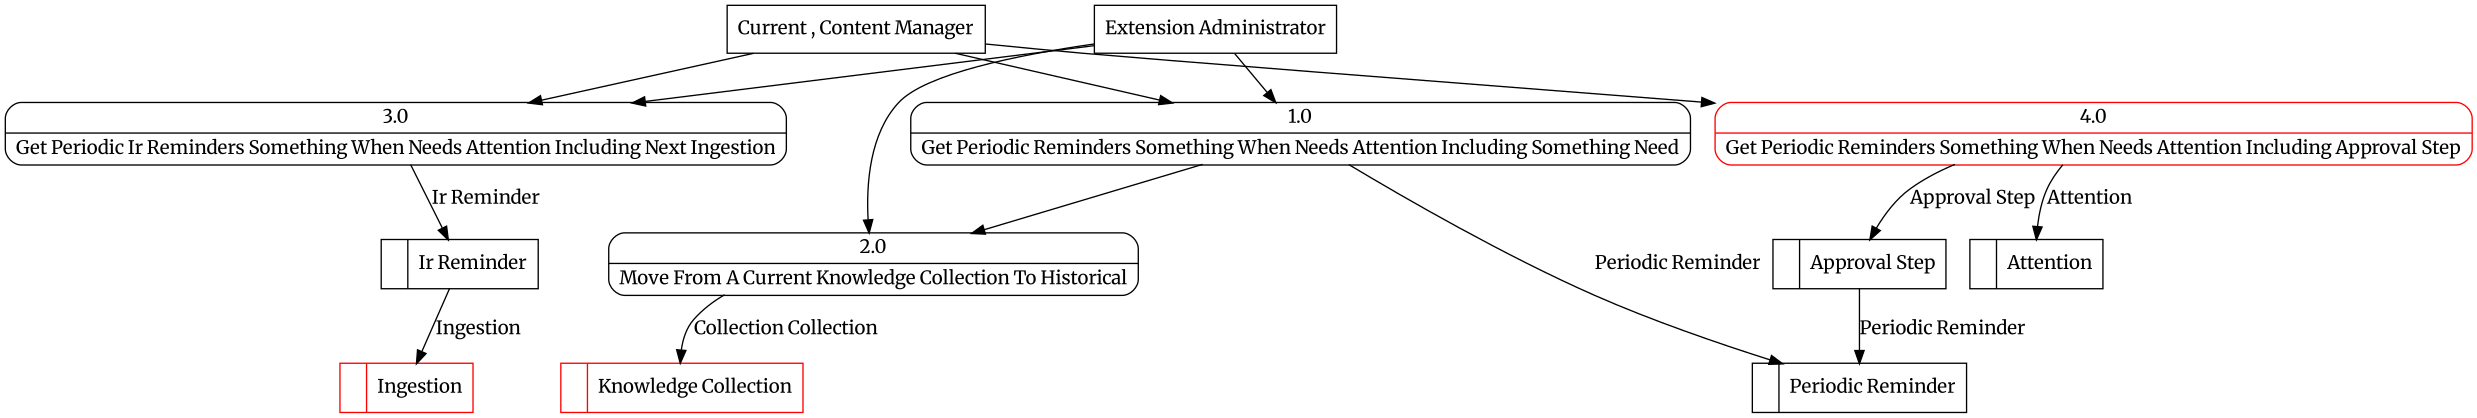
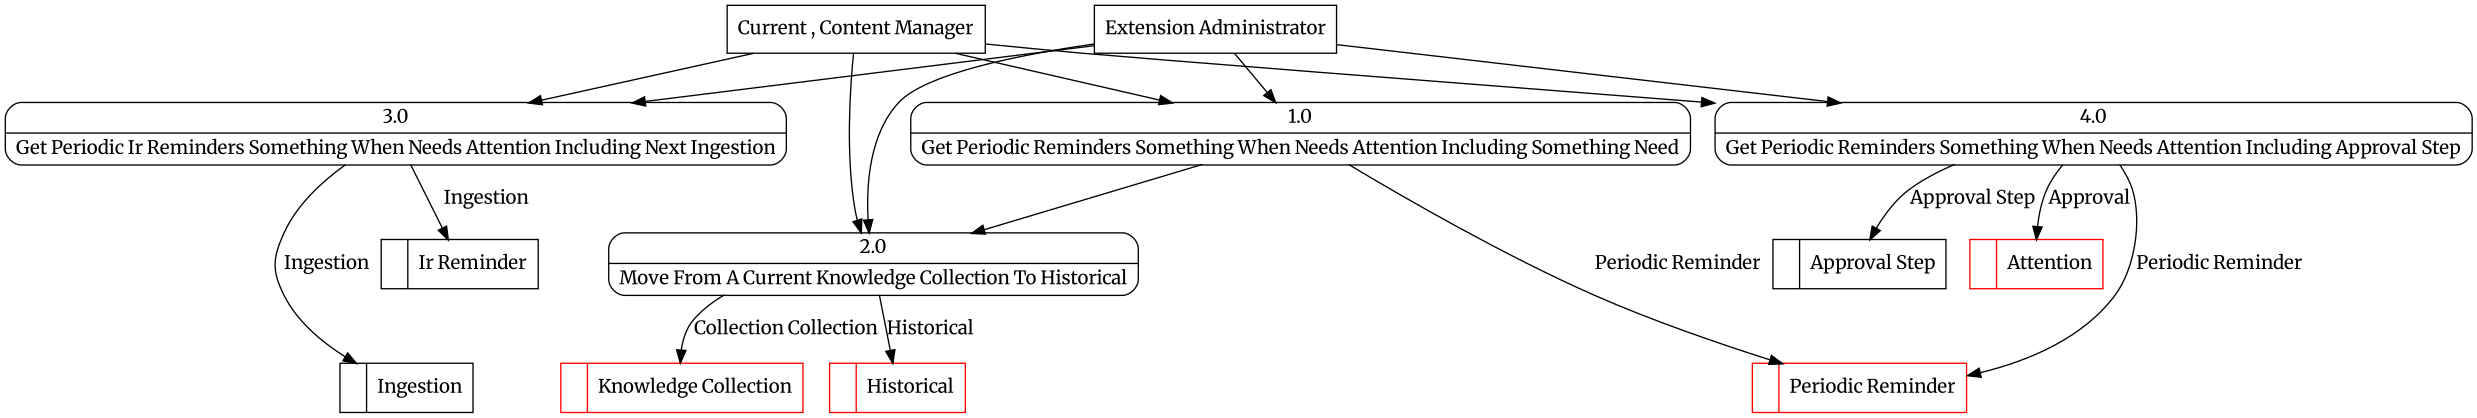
edge "Extension Administrator" -> "4.0": added
node "4.0": color red -> black
edge "Current , Content Manager" -> "2.0": added
edge "3.0" -> "Ir Reminder": label "Ir Reminder" -> "Ingestion"
edge "4.0" -> "Attention": label "Attention" -> "Approval"
node "Attention": color black -> red
edge "Approval Step" -> "Periodic Reminder": now "4.0" -> "Periodic Reminder"
edge "Ir Reminder" -> "Ingestion": now "3.0" -> "Ingestion"
node "Ingestion": color red -> black
node "Historical": added
node "Periodic Reminder": color black -> red
